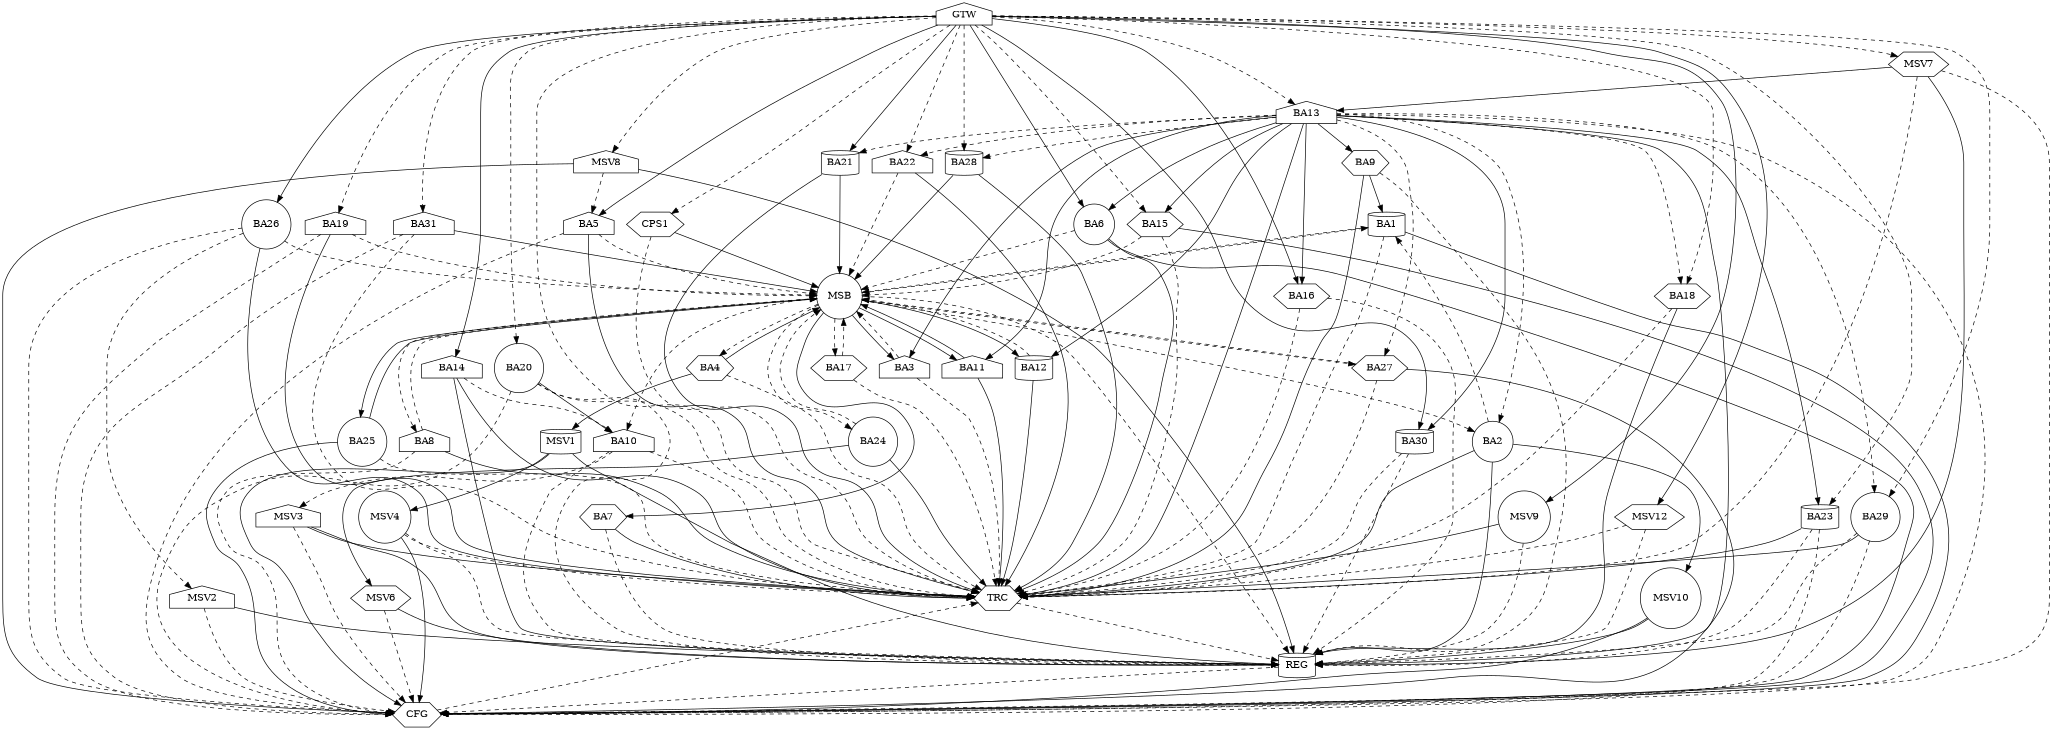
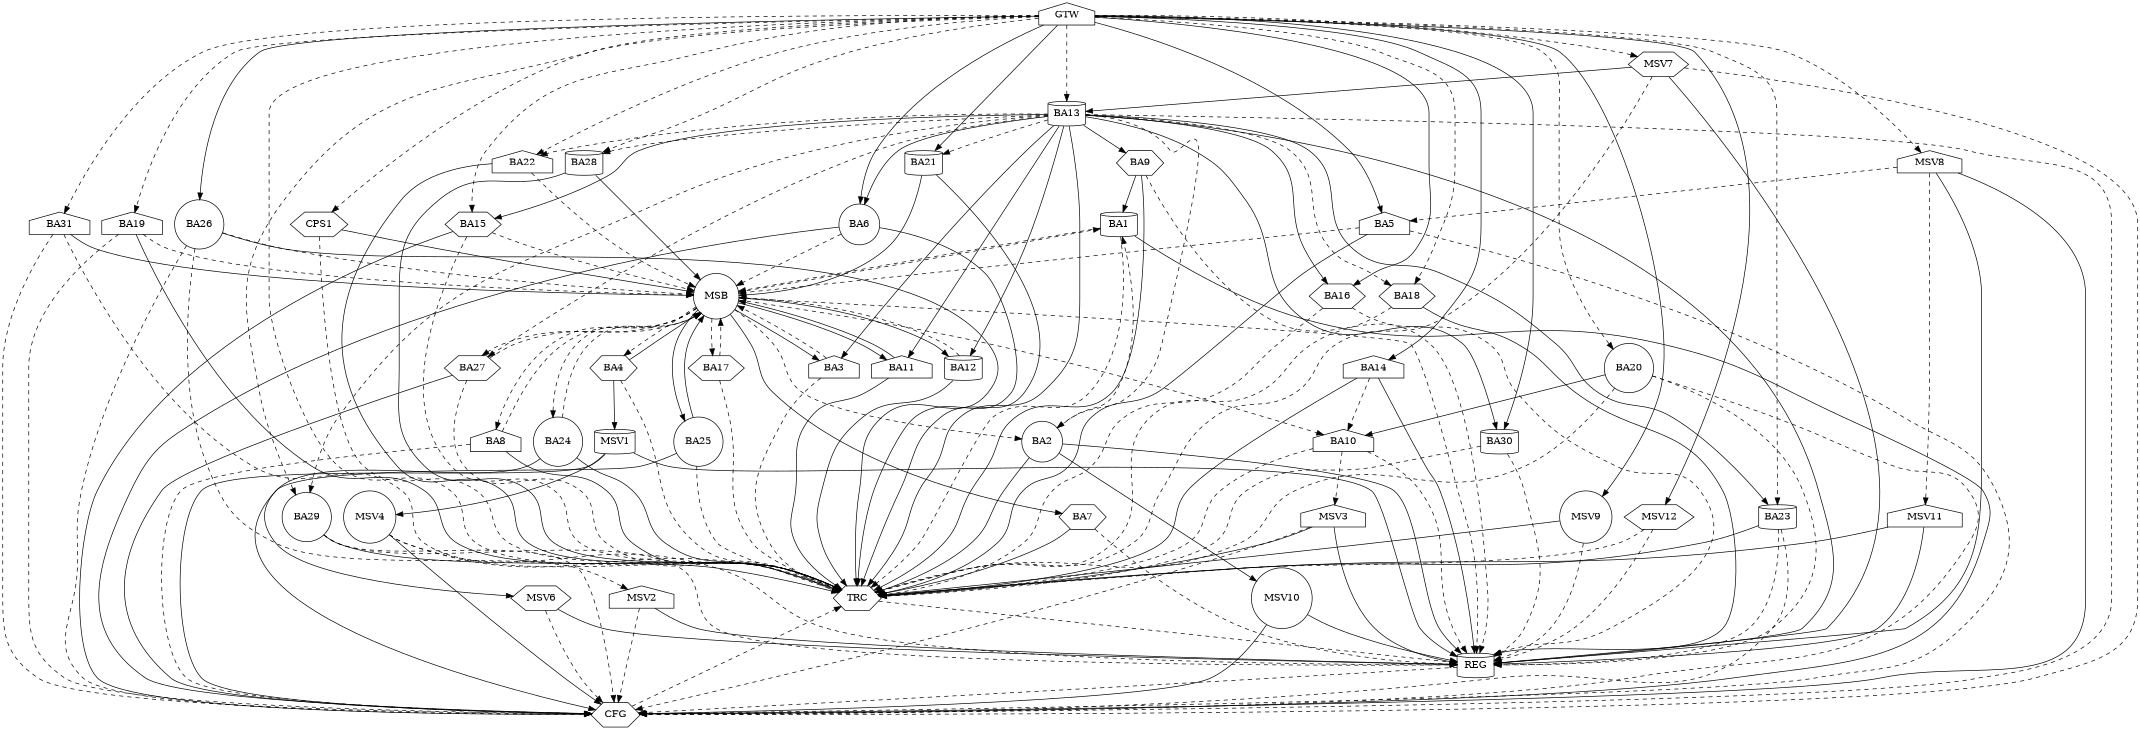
node "BA13": shape house -> cylinder
node "MSV11": added
